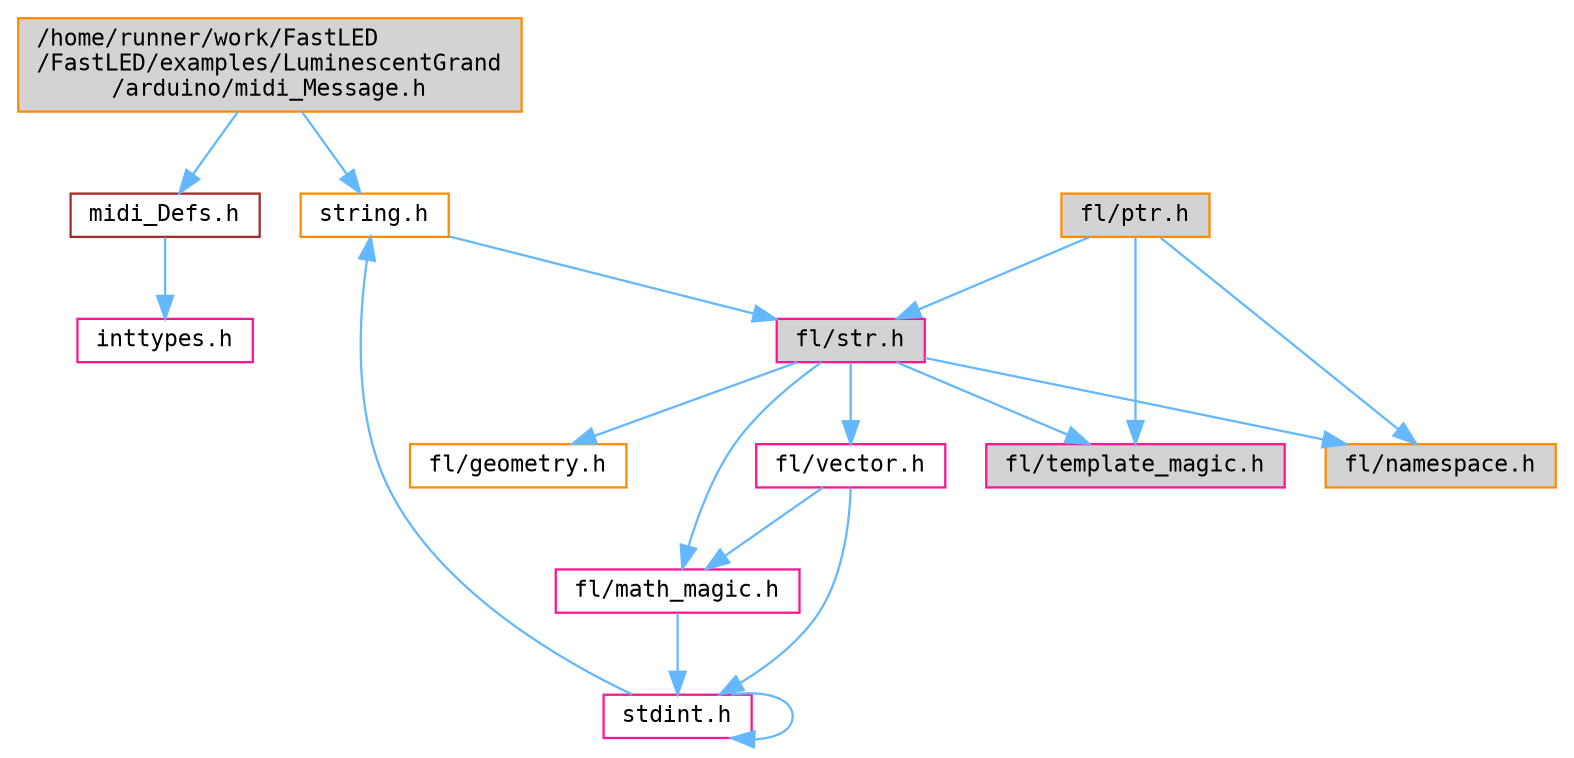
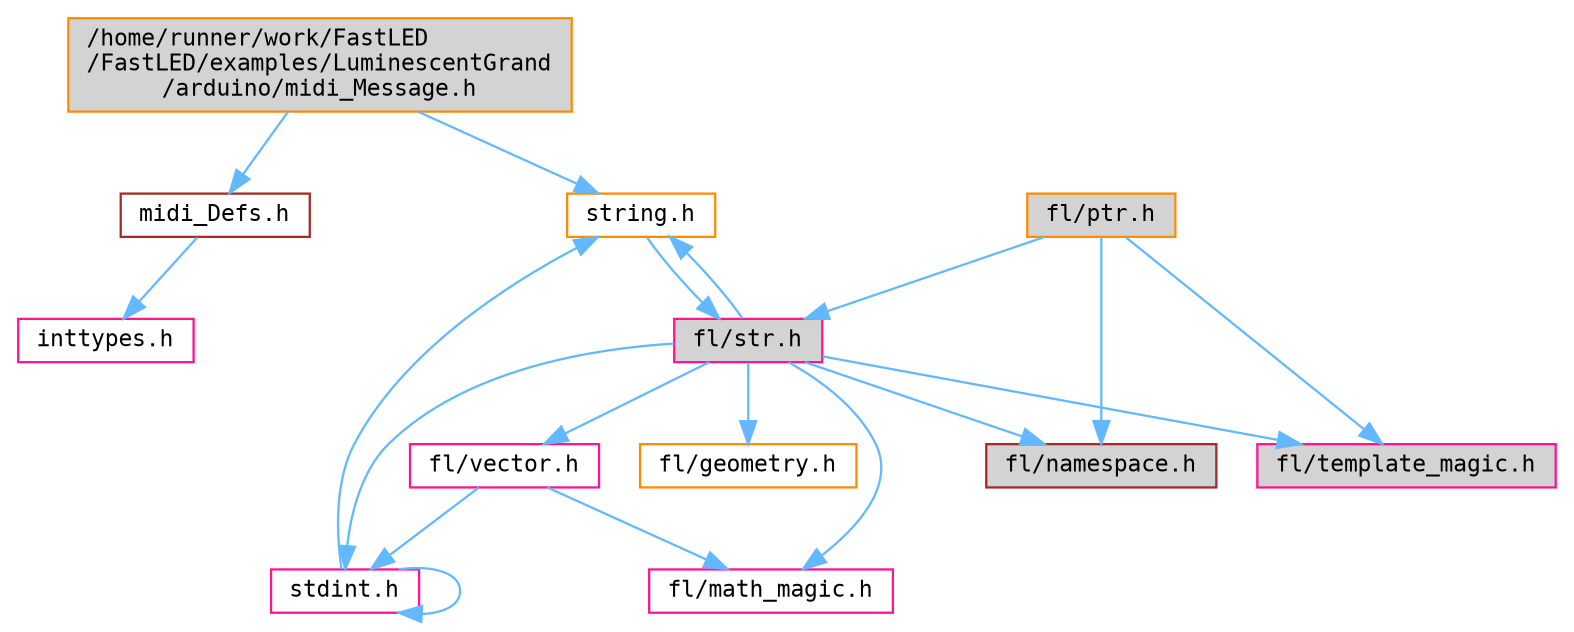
edge "fl/str.h" -> "string.h": added
node "fl/namespace.h": color darkorange -> brown
edge "fl/math_magic.h" -> "stdint.h": now "fl/str.h" -> "stdint.h"
